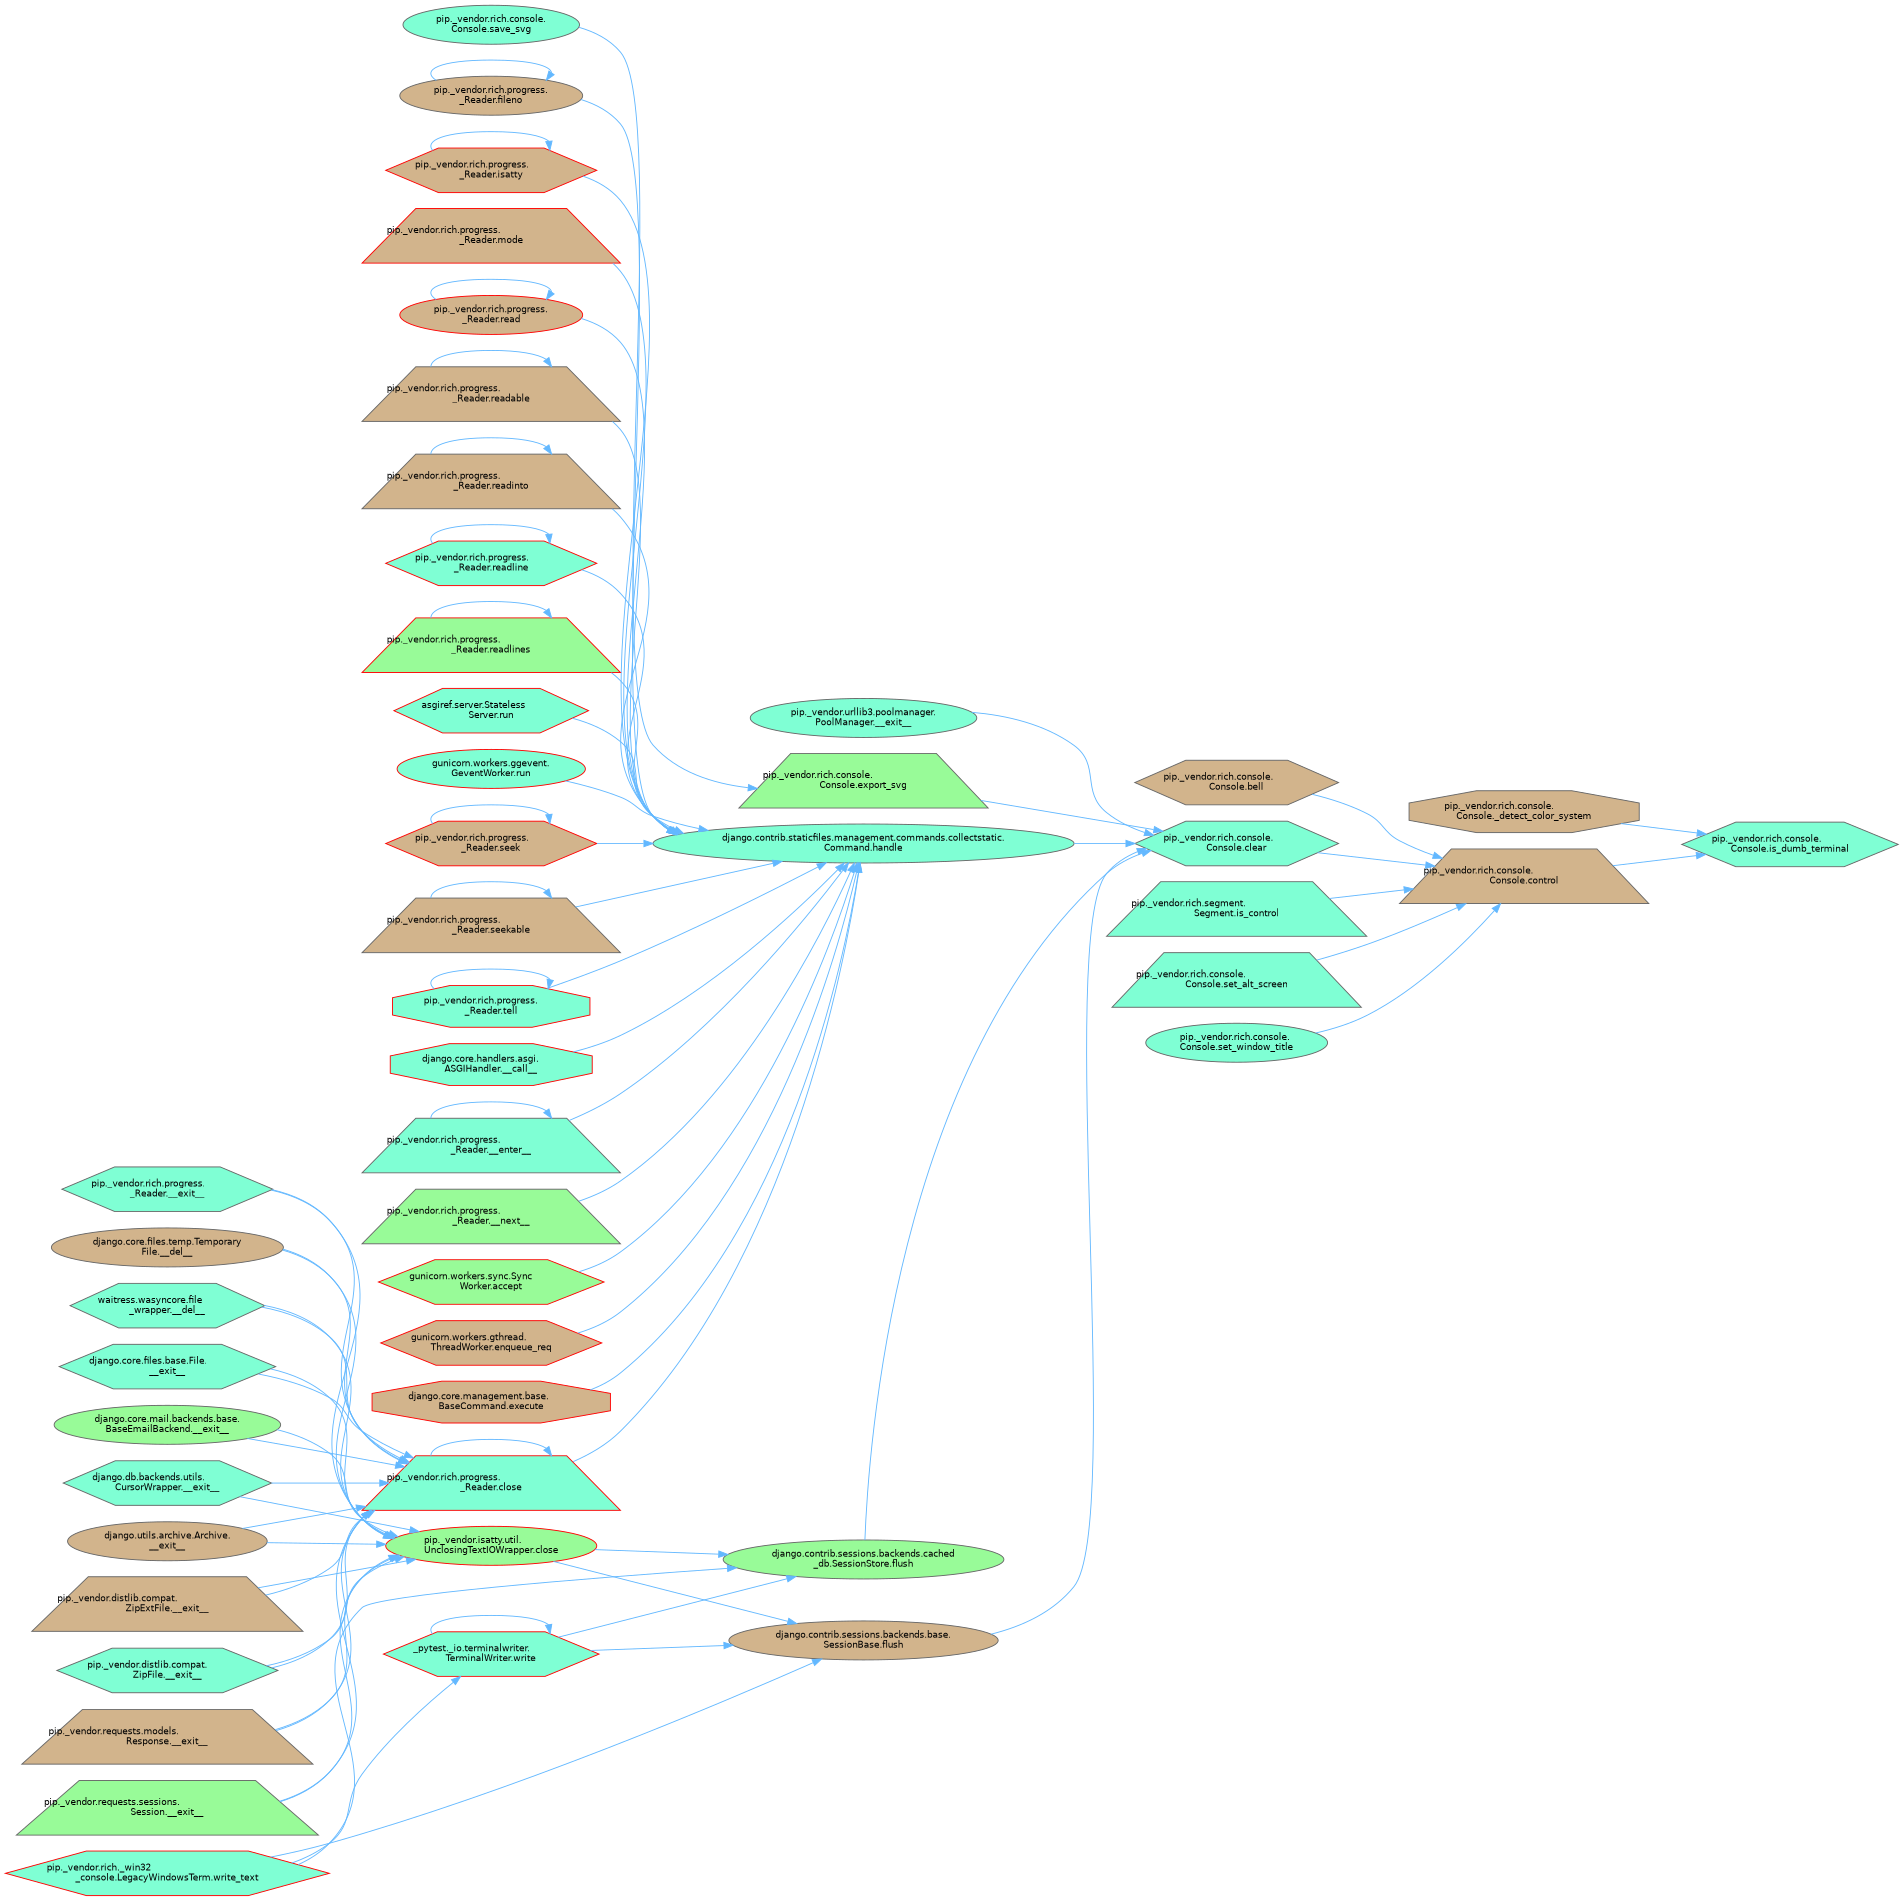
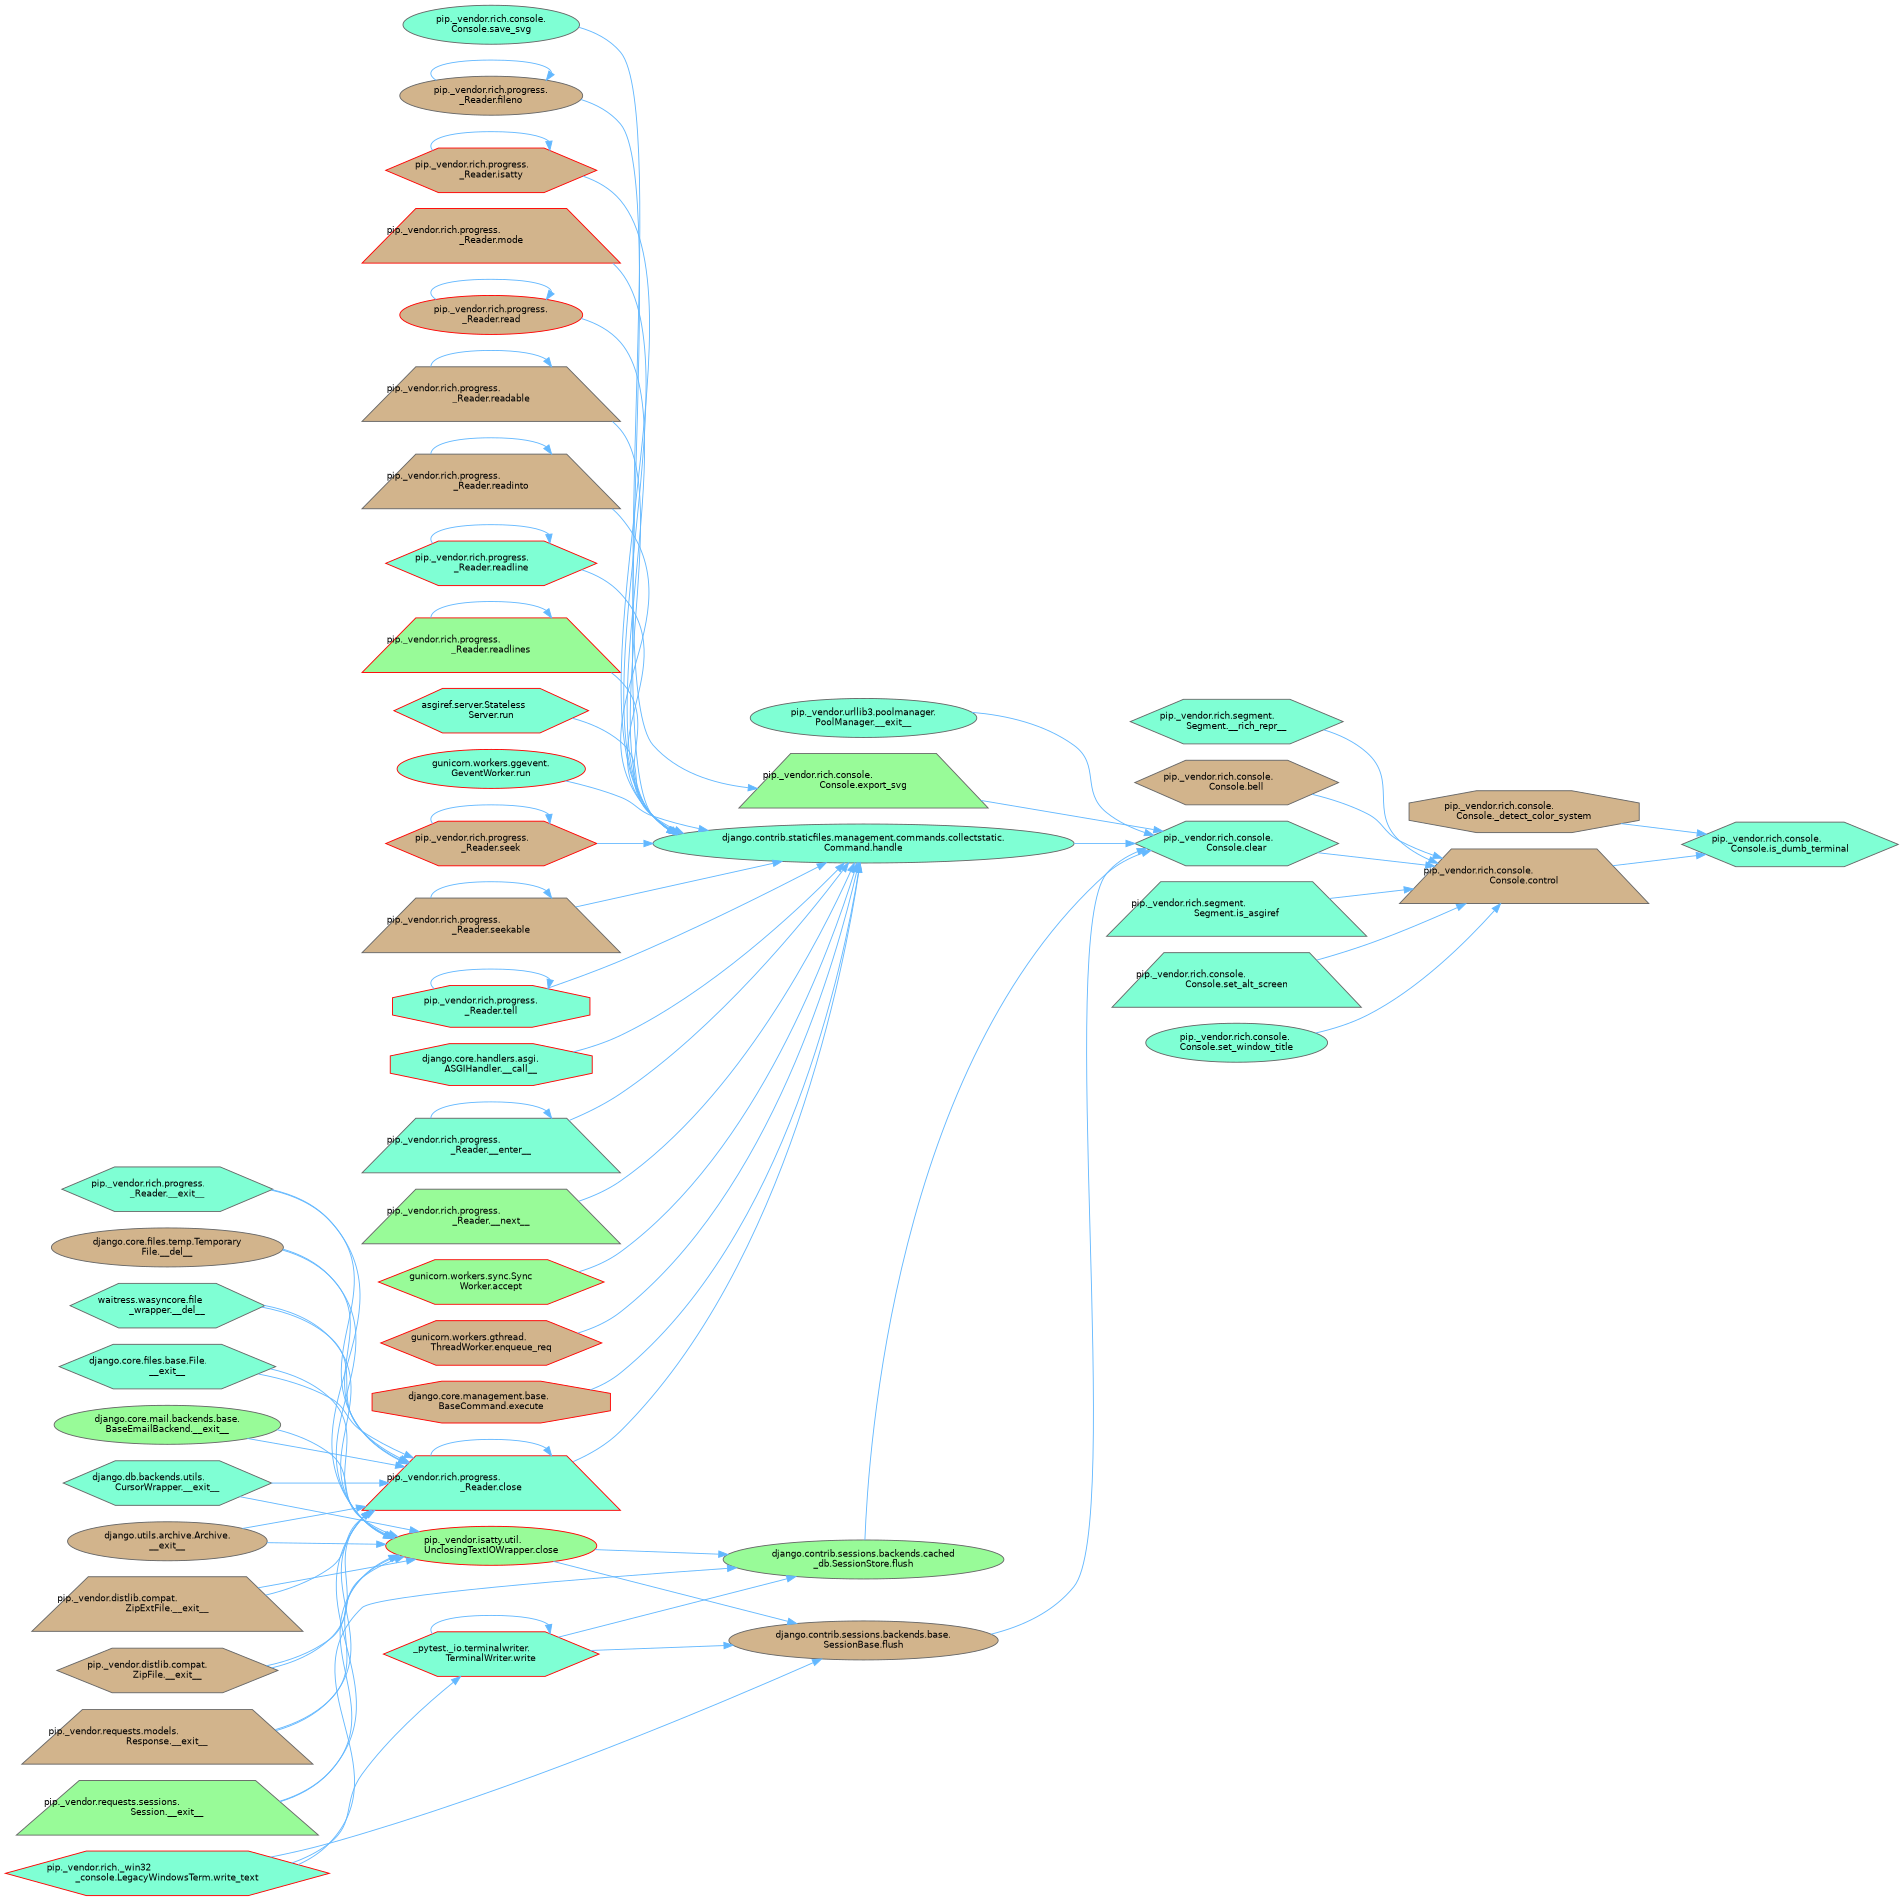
node "pip._vendor.rich.segment. Segment.__rich_repr__": added
node "pip._vendor.rich.segment. Segment.is_control": label "pip._vendor.rich.segment. Segment.is_control" -> "pip._vendor.rich.segment. Segment.is_asgiref"
node "pip._vendor.distlib.compat. ZipFile.__exit__": fillcolor aquamarine -> tan
